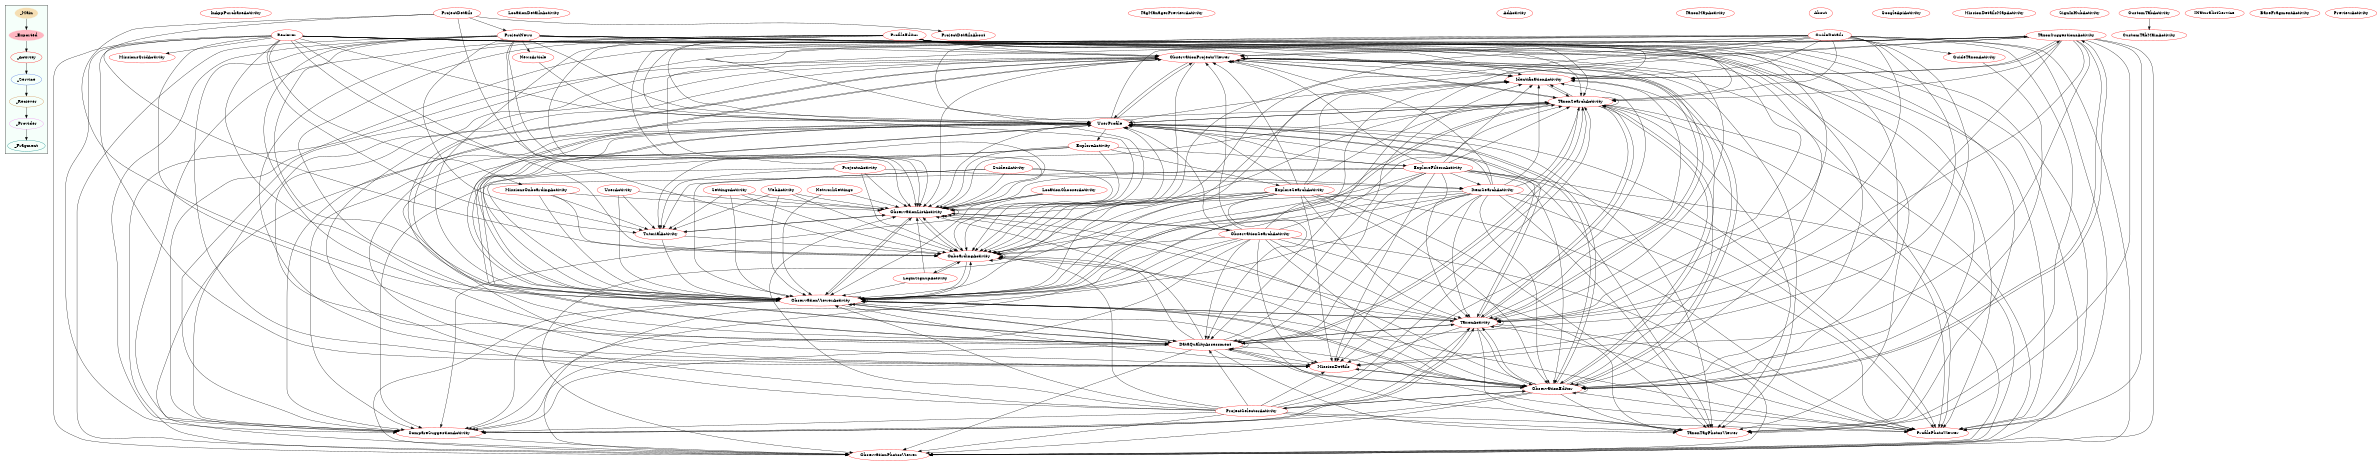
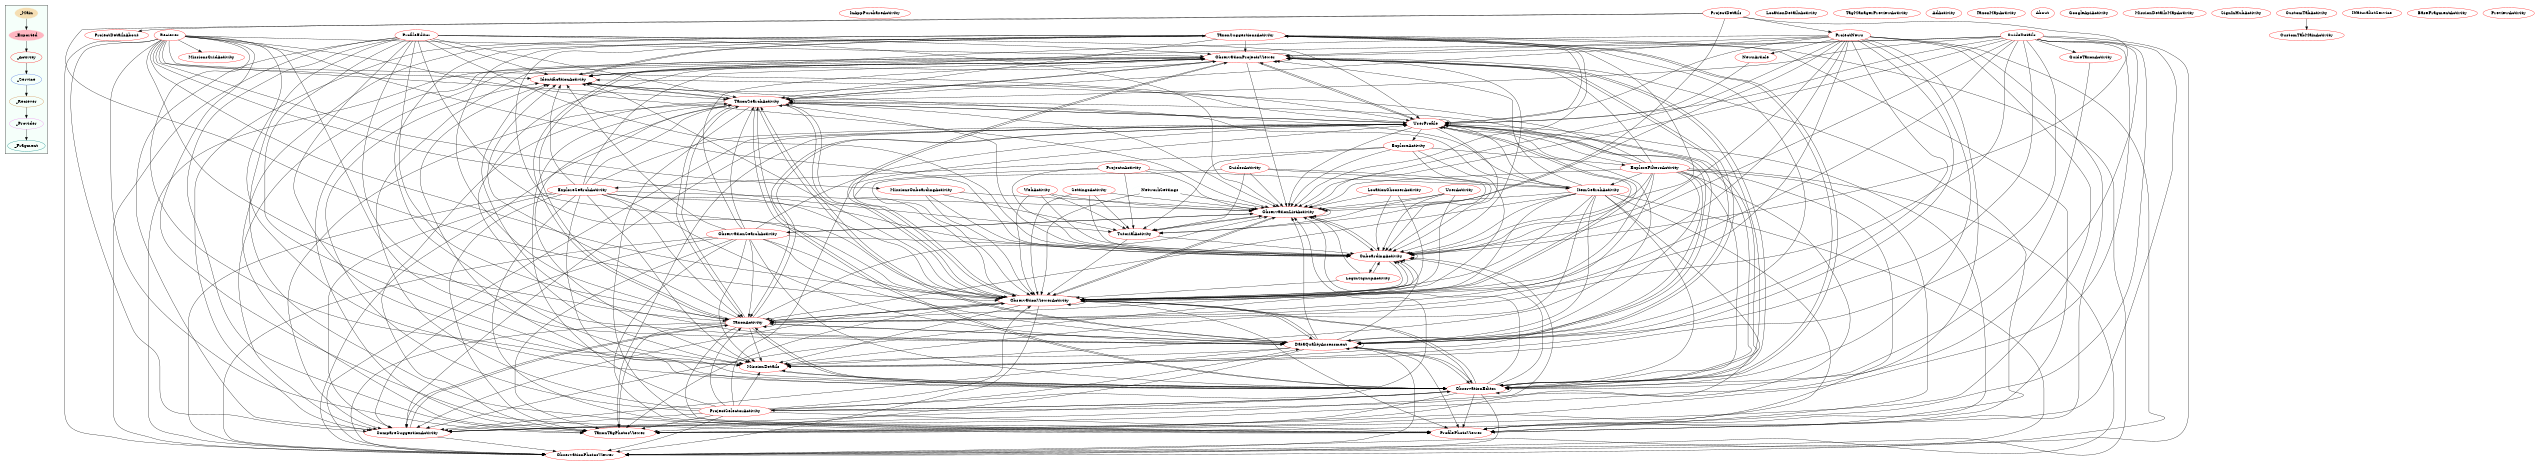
node "NetworkSettings": color red -> mintcream
edge "UserActivity" -> "OnboardingActivity": added
